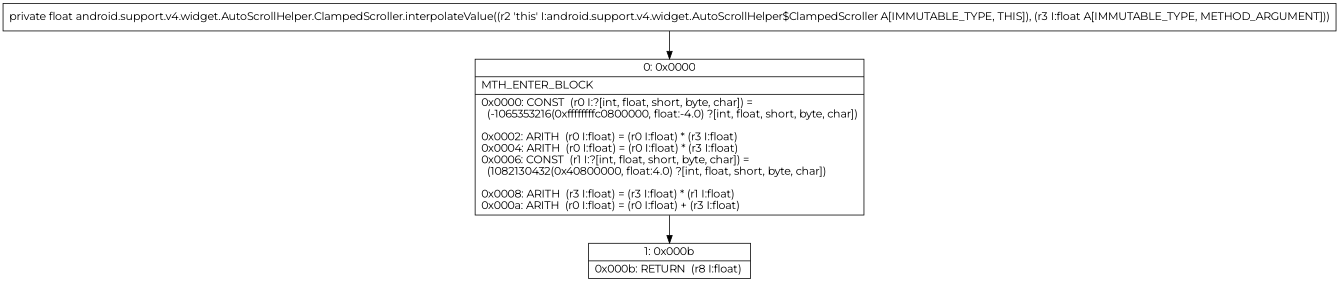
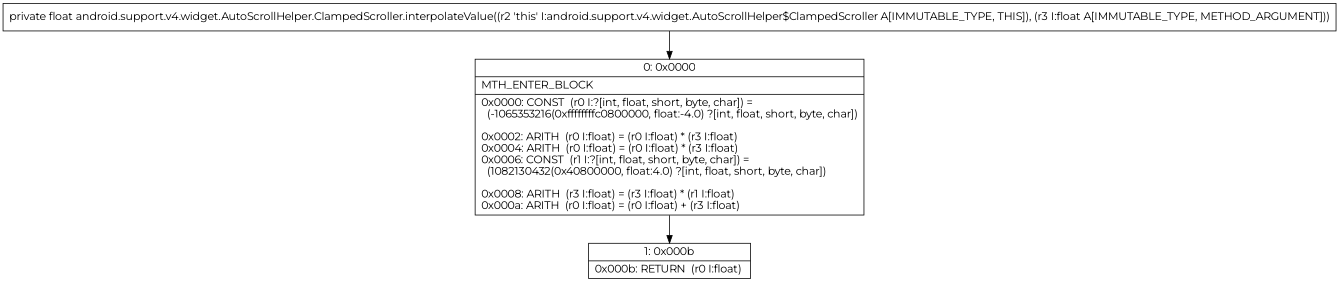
node "1: 0x000b": text "0x000b: RETURN  (r8 I:float)" -> "0x000b: RETURN  (r0 I:float)"
